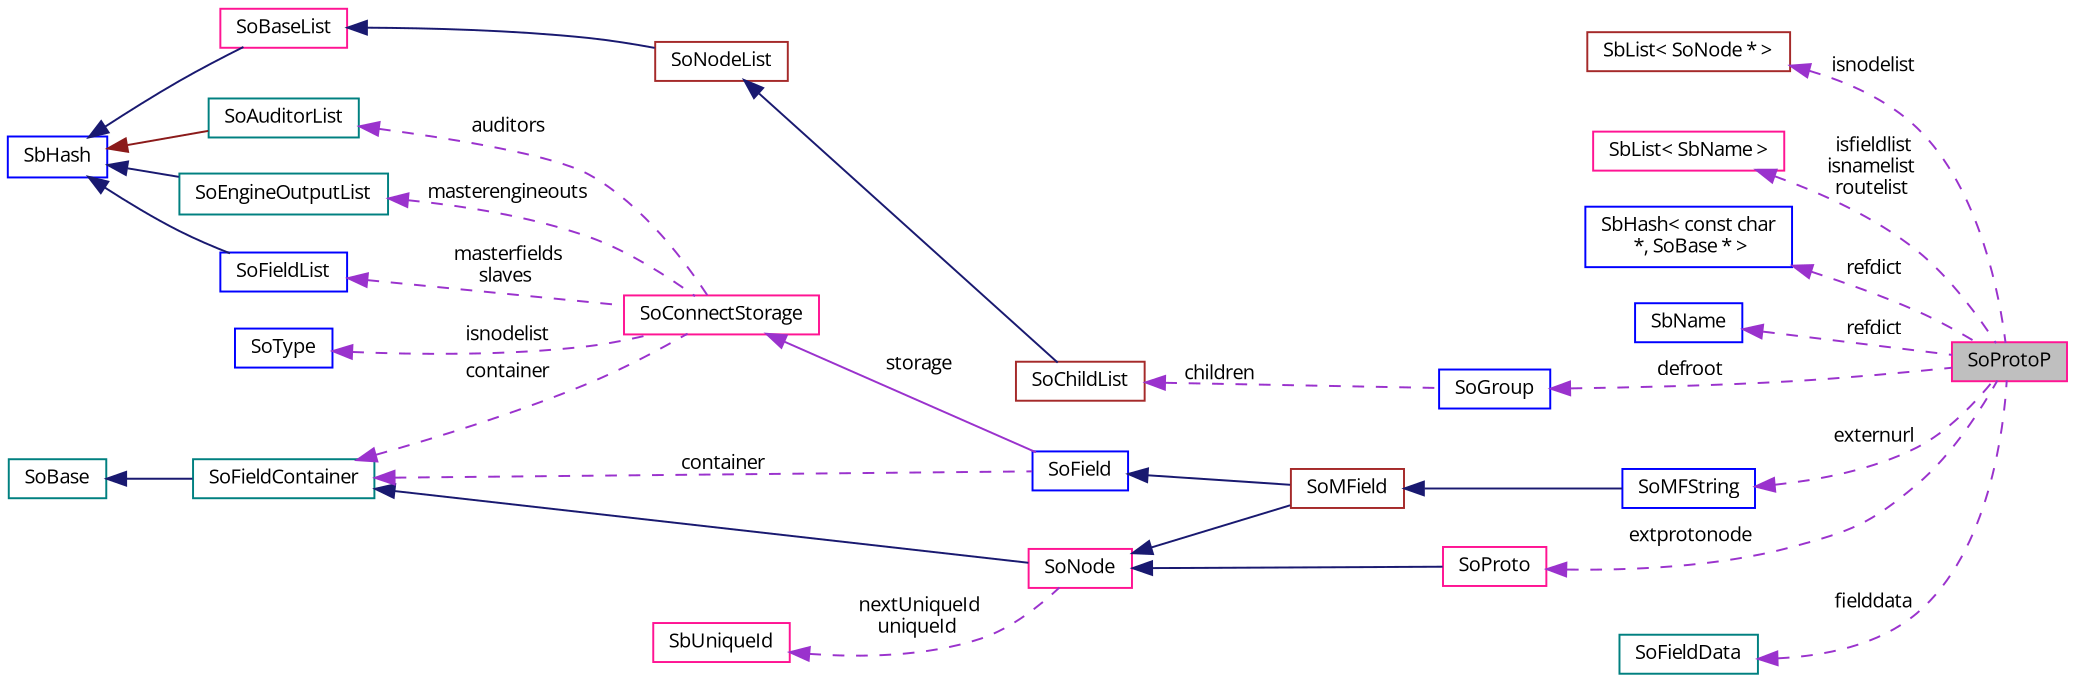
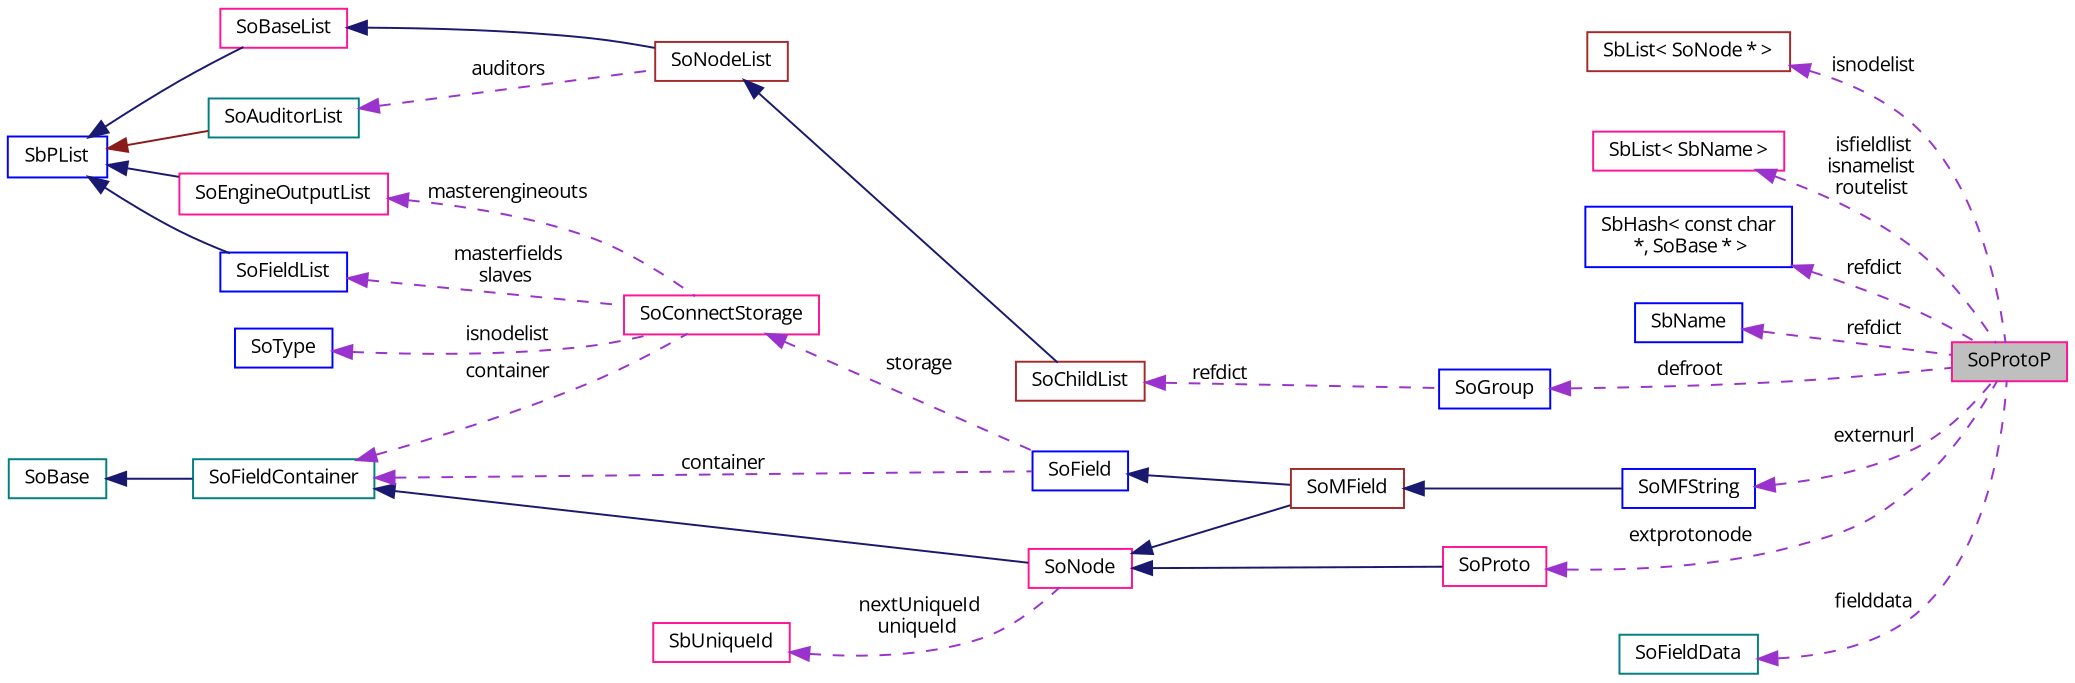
node "SbHash": label "SbHash" -> "SbPList"
edge "SoConnectStorage" -> "SoAuditorList": now "SoNodeList" -> "SoAuditorList"
node "SoEngineOutputList": color teal -> deeppink
edge "SoGroup" -> "SoChildList": label " children" -> " refdict"
edge "SoField" -> "SoConnectStorage": style solid -> dashed
